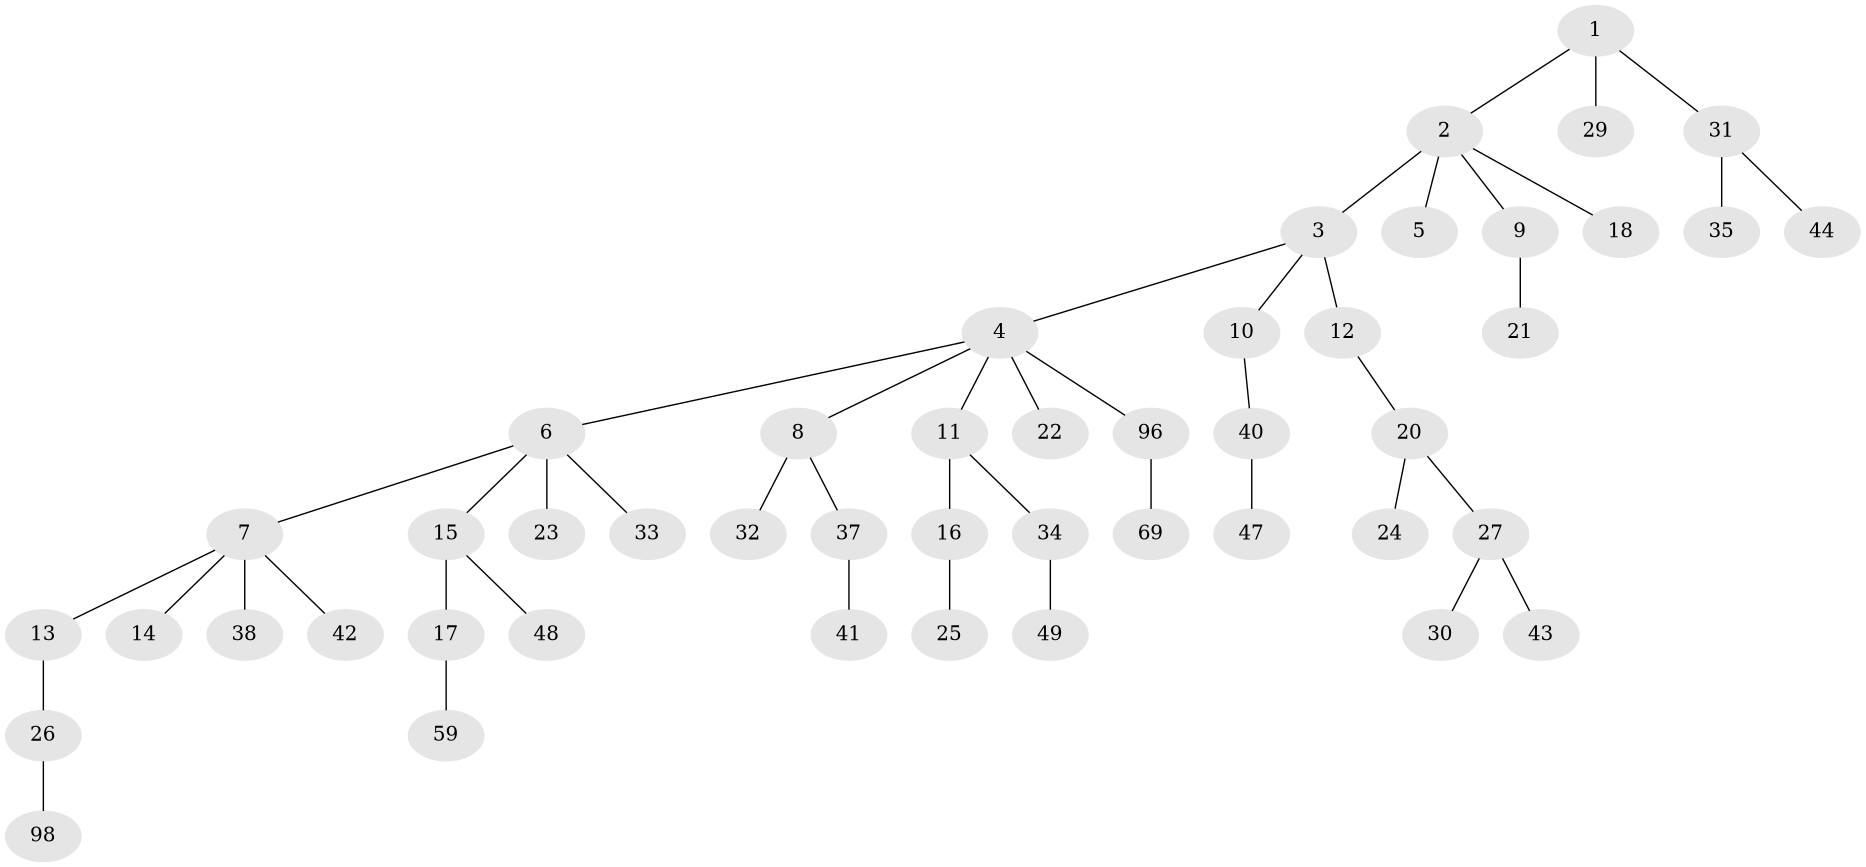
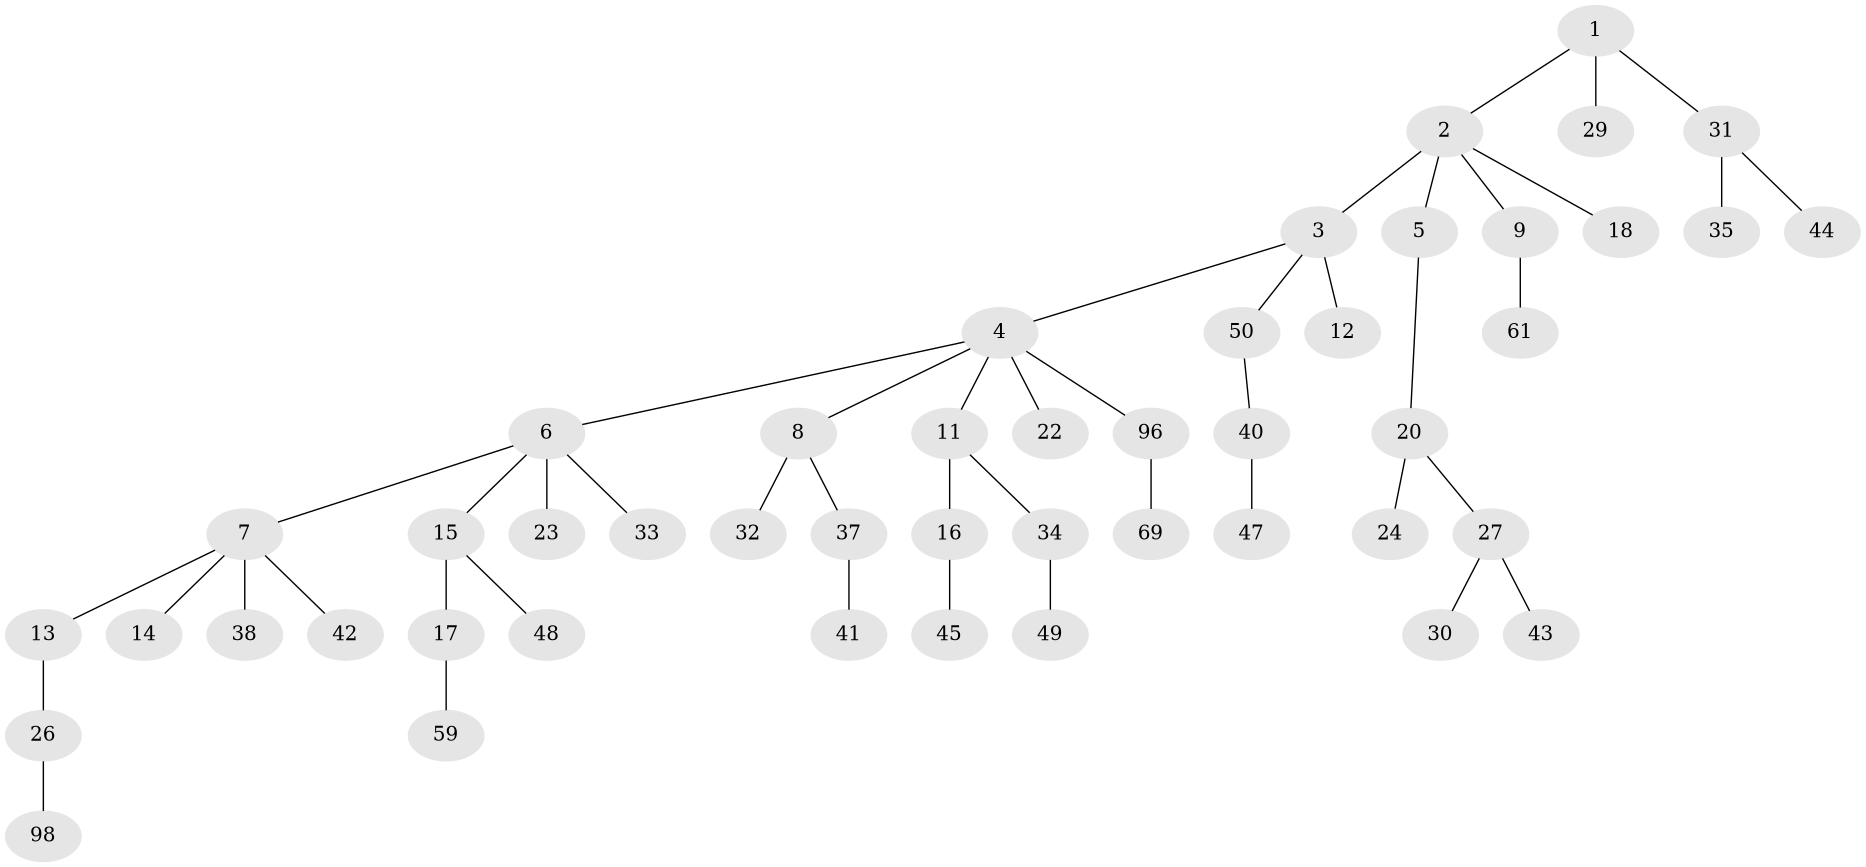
node "10": label "10" -> "50"
node "21": label "21" -> "61"
edge "12" -- "20": now "5" -- "20"
node "25": label "25" -> "45"
